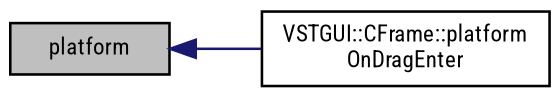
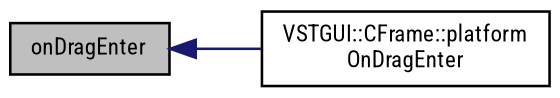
node "platform": label "platform" -> "onDragEnter"
